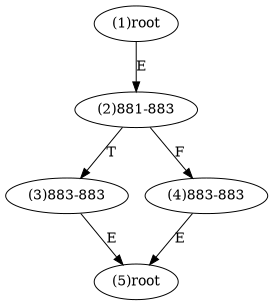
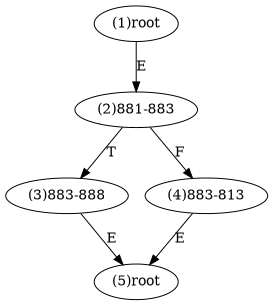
node "(3)883-883": label "(3)883-883" -> "(3)883-888"
node "(4)883-883": label "(4)883-883" -> "(4)883-813"
